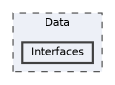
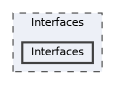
cluster "Data": label "Data" -> "Interfaces"
